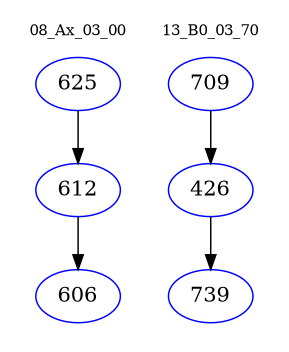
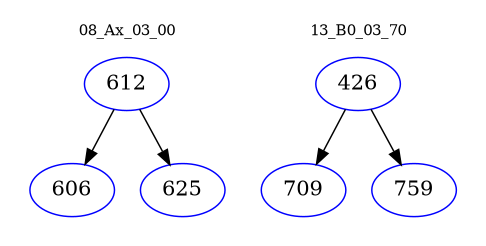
edge "625" -> "612": reversed
edge "709" -> "426": reversed
node "739": label "739" -> "759"
